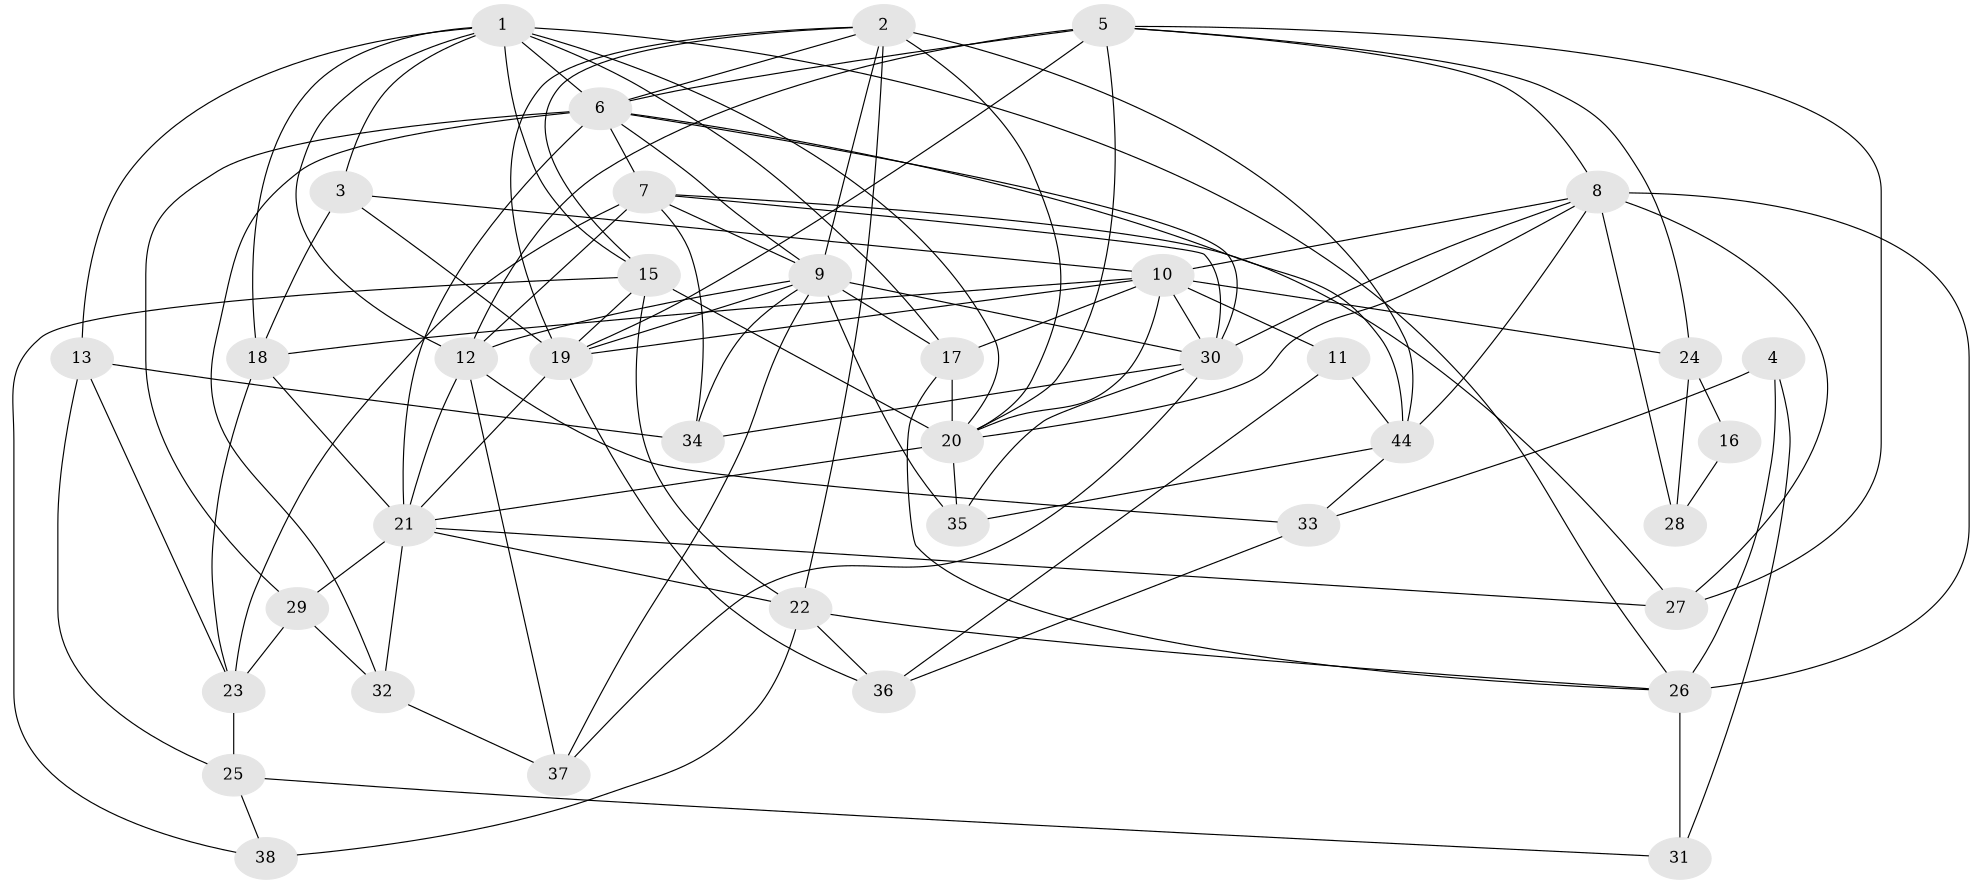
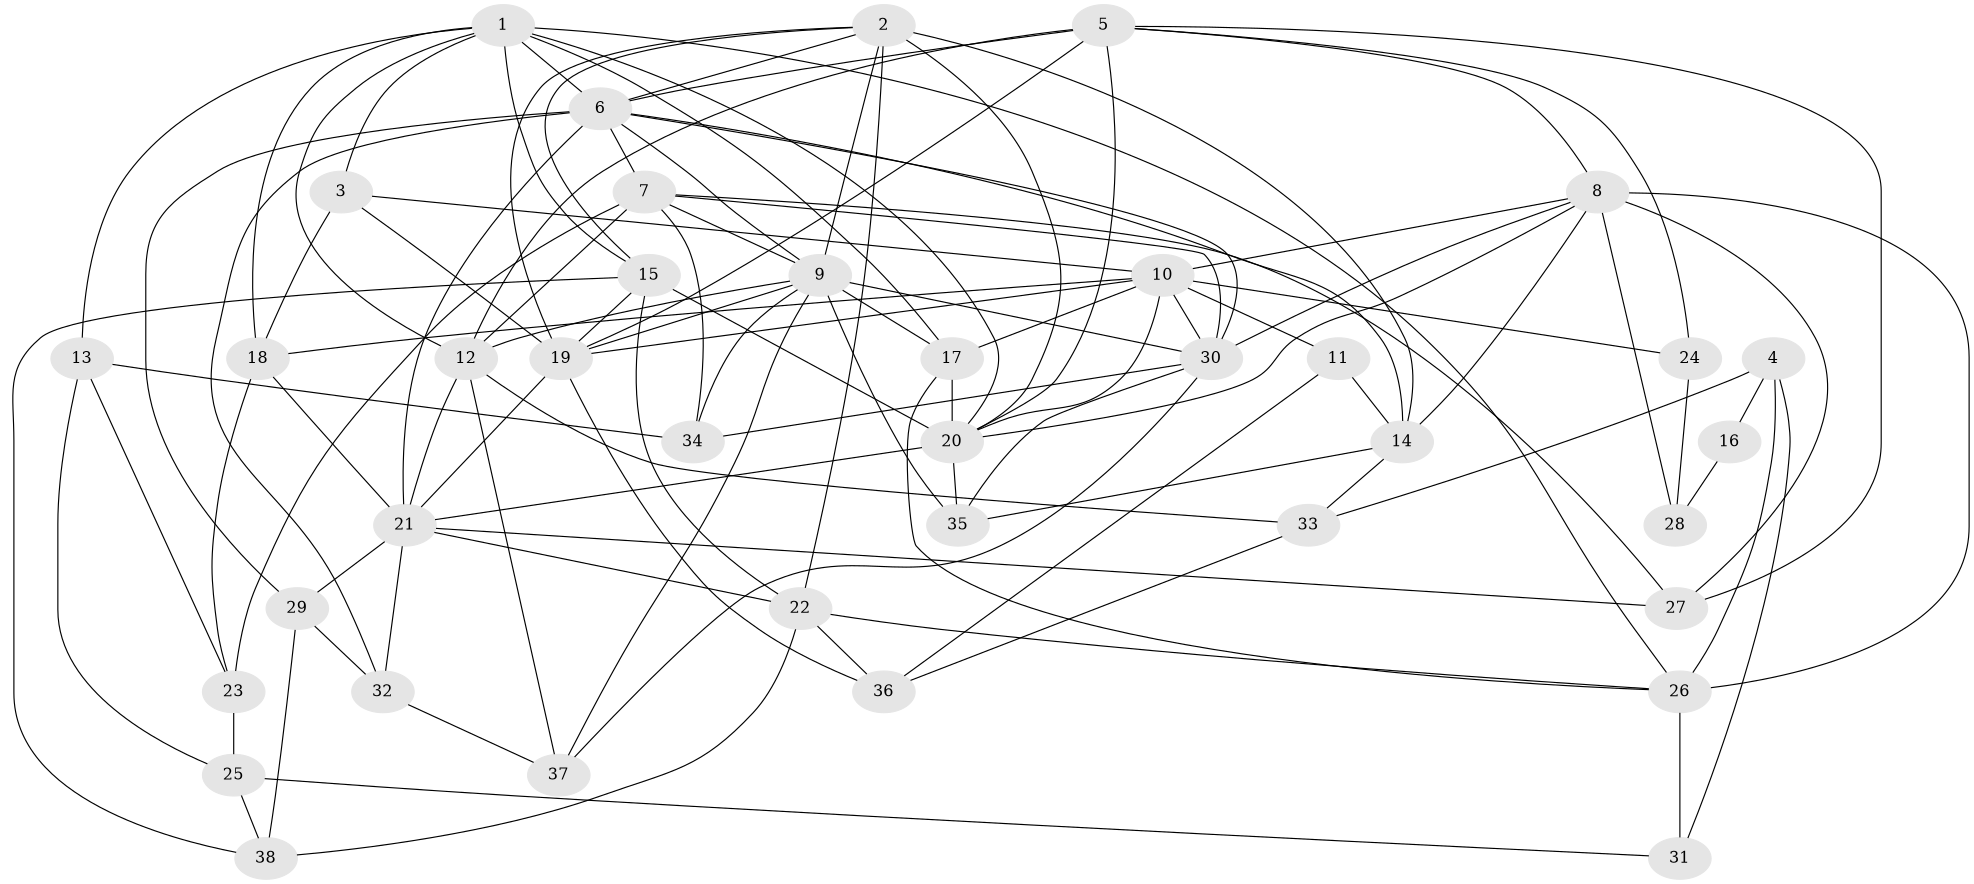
edge "24" -- "16": now "4" -- "16"
node "44": label "44" -> "14"
edge "29" -- "23": now "29" -- "38"
